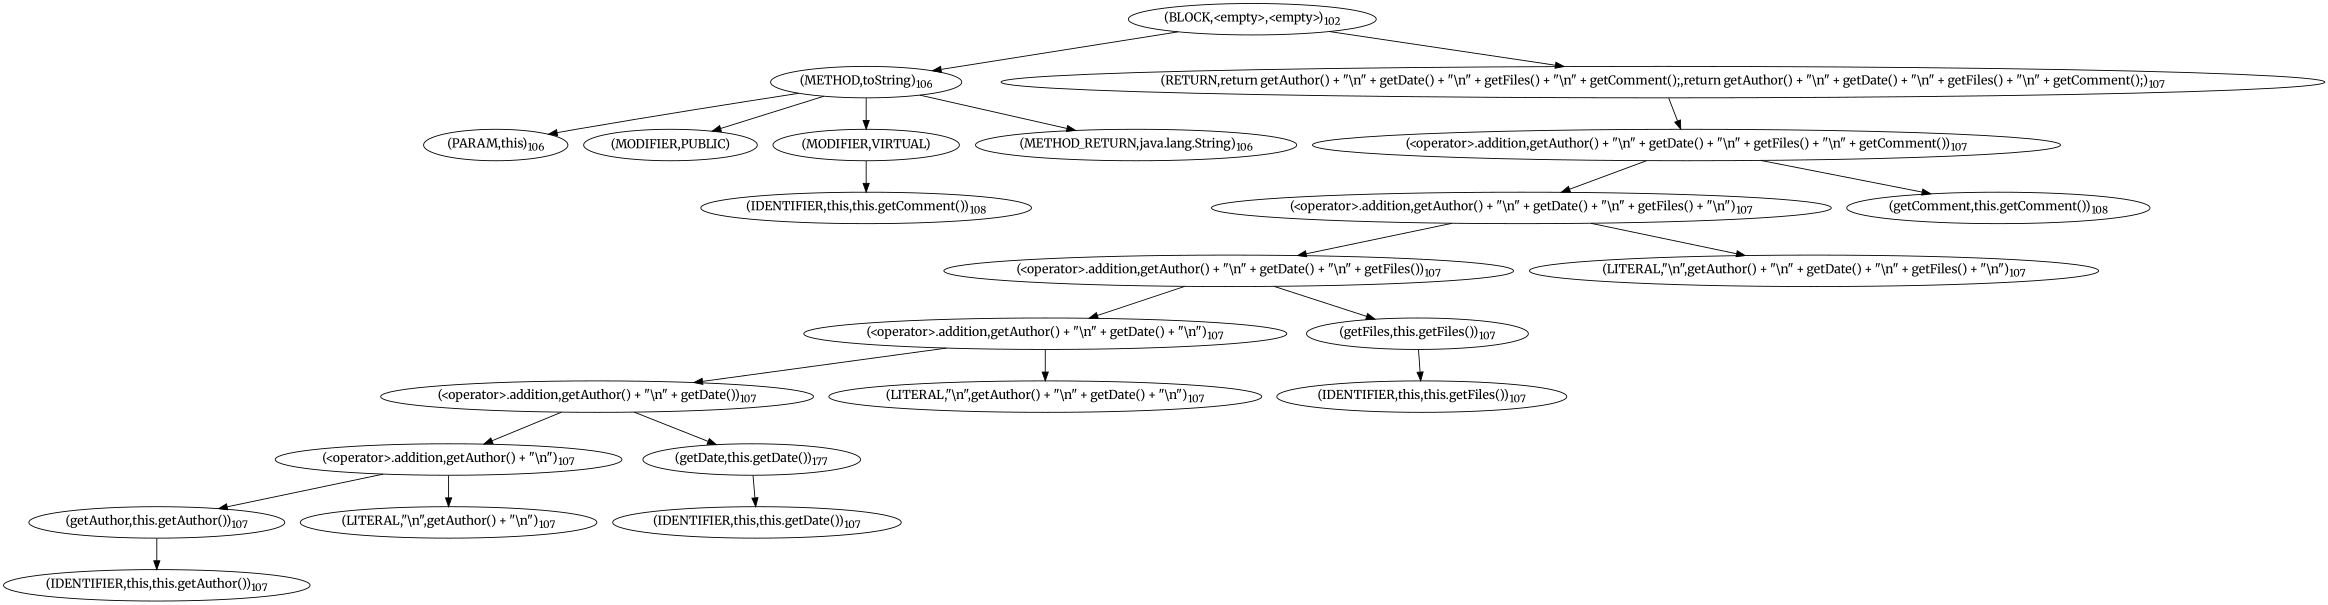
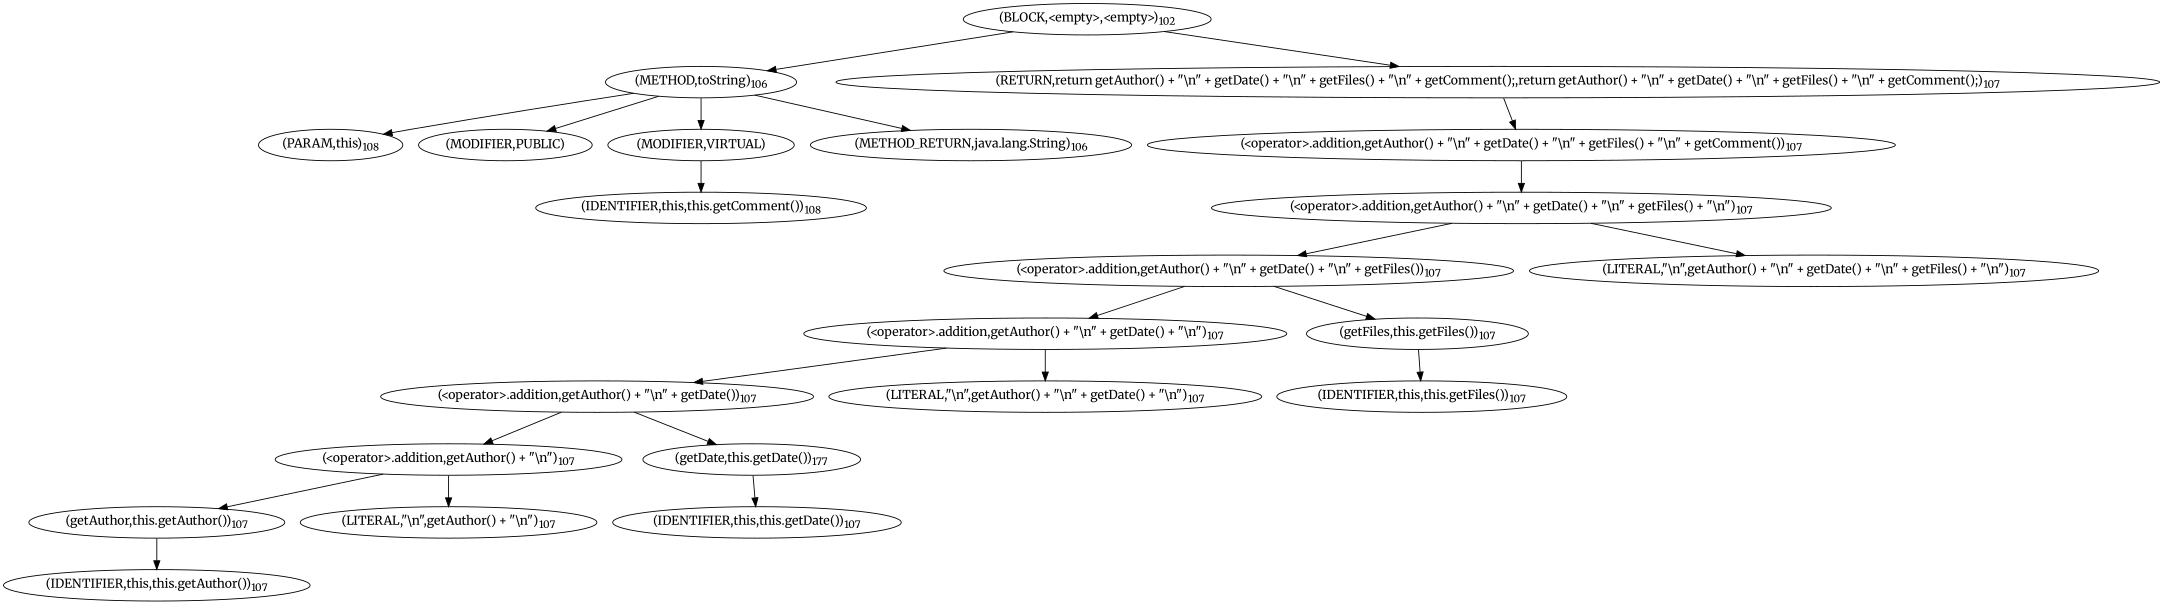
node "(PARAM,this)": text "106" -> "108"
node "(getComment,this.getComment())": removed
